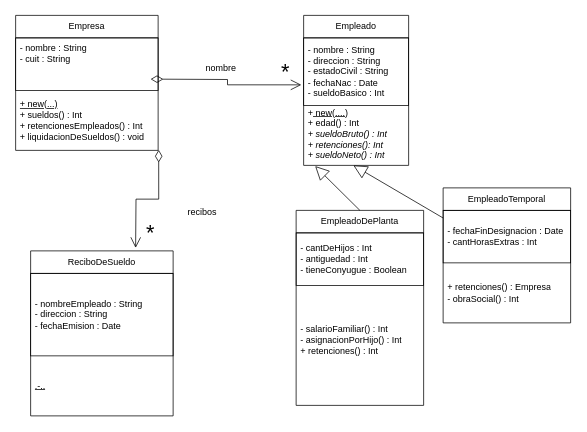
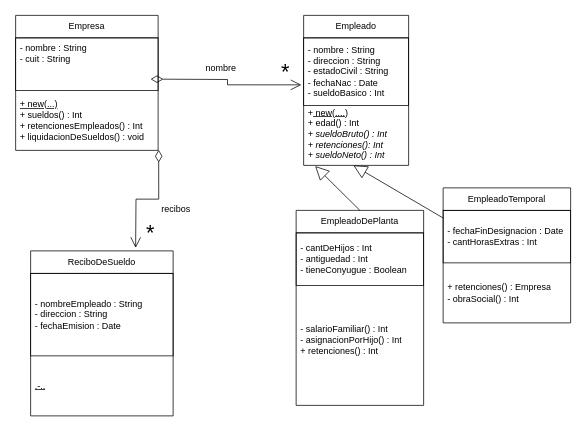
node "recibos": moved (202, 218) -> (176, 214)
